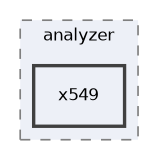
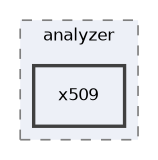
node "x549": label "x549" -> "x509"
